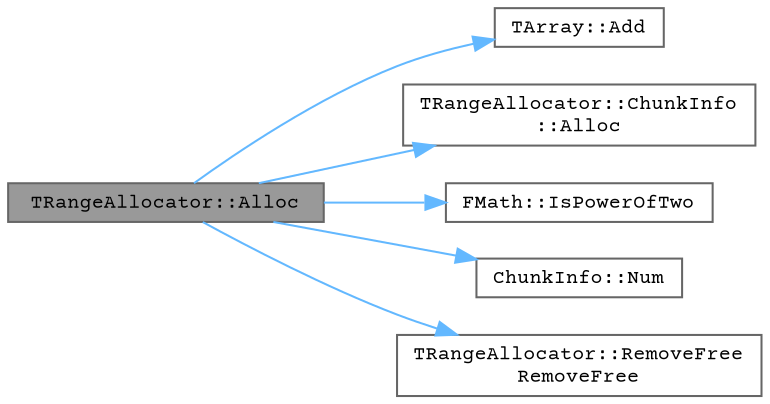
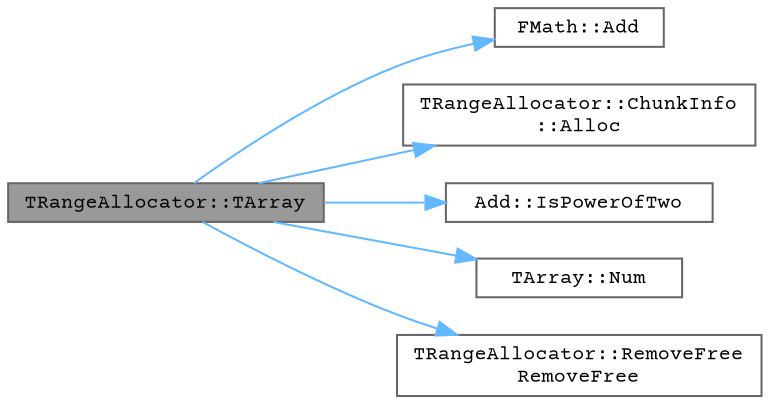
node "TArray::Add": label "TArray::Add" -> "FMath::Add"
node "TRangeAllocator::Alloc": label "TRangeAllocator::Alloc" -> "TRangeAllocator::TArray"
node "FMath::IsPowerOfTwo": label "FMath::IsPowerOfTwo" -> "Add::IsPowerOfTwo"
node "ChunkInfo::Num": label "ChunkInfo::Num" -> "TArray::Num"
